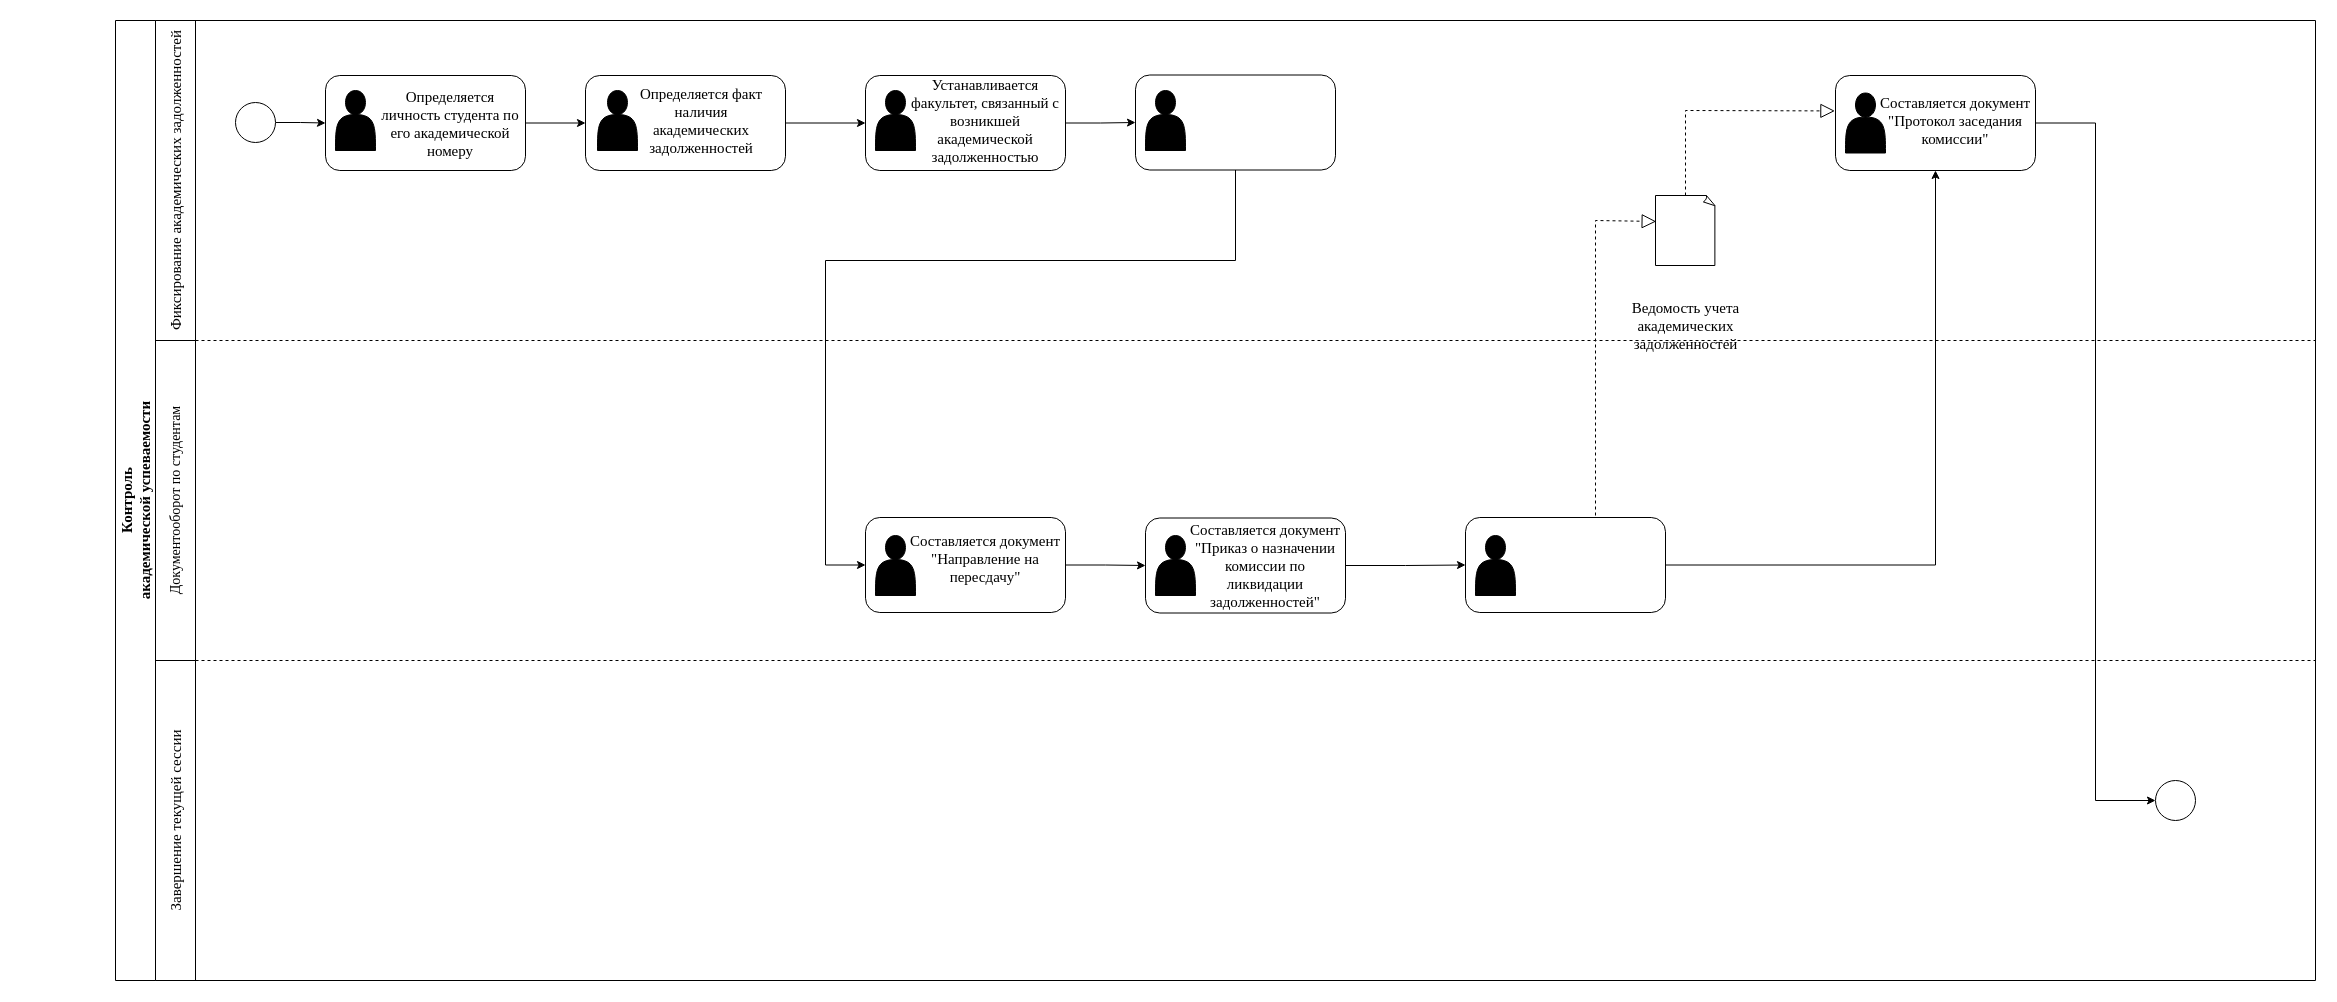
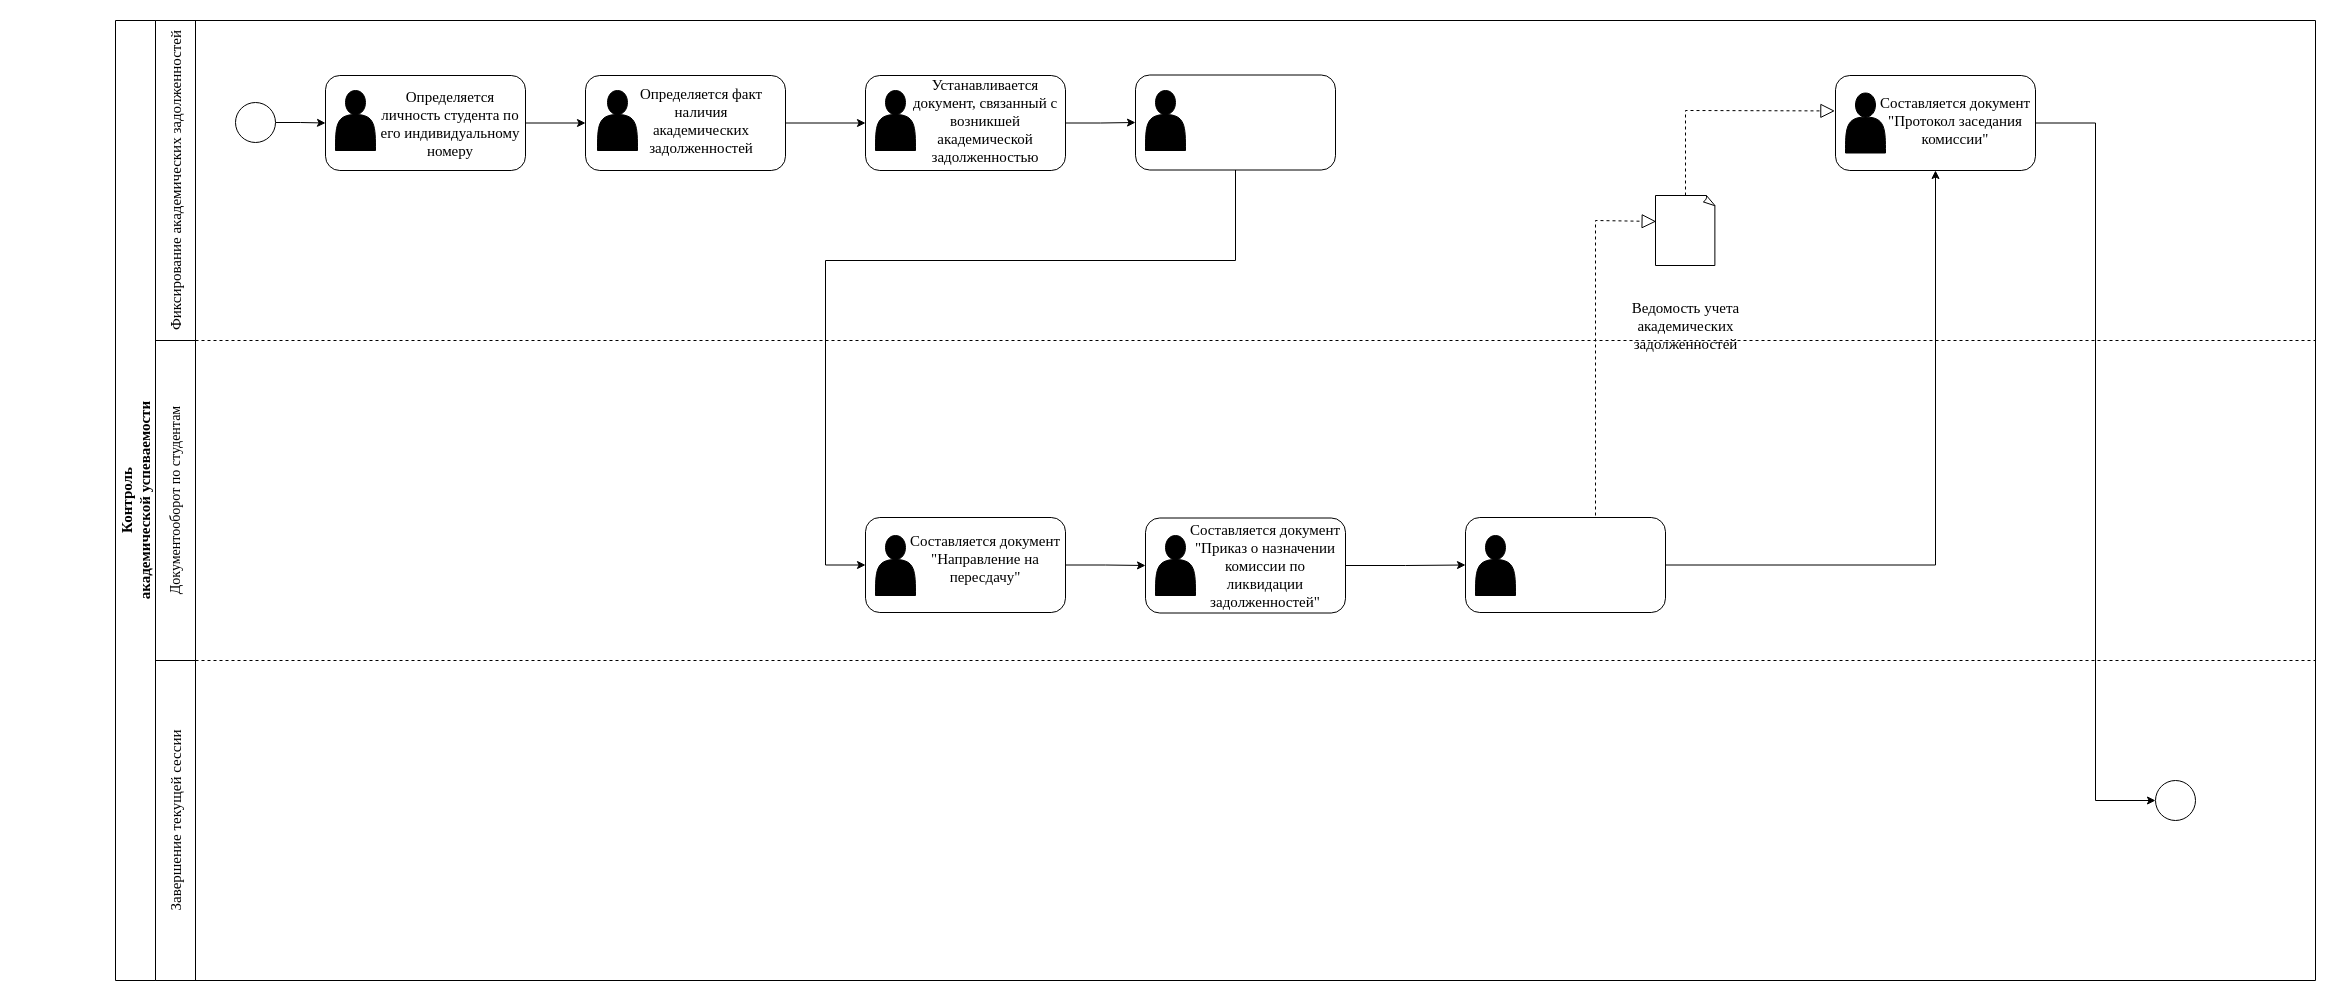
node "Устанавливается факультет, связанный с возникшей академической задолженностью": label "Устанавливается факультет, связанный с возникшей академической задолженностью" -> "Устанавливается документ, связанный с возникшей академической задолженностью"
node "Определяется личность студента по его академической номеру": label "Определяется личность студента по его академической номеру" -> "Определяется личность студента по его индивидуальному номеру"
